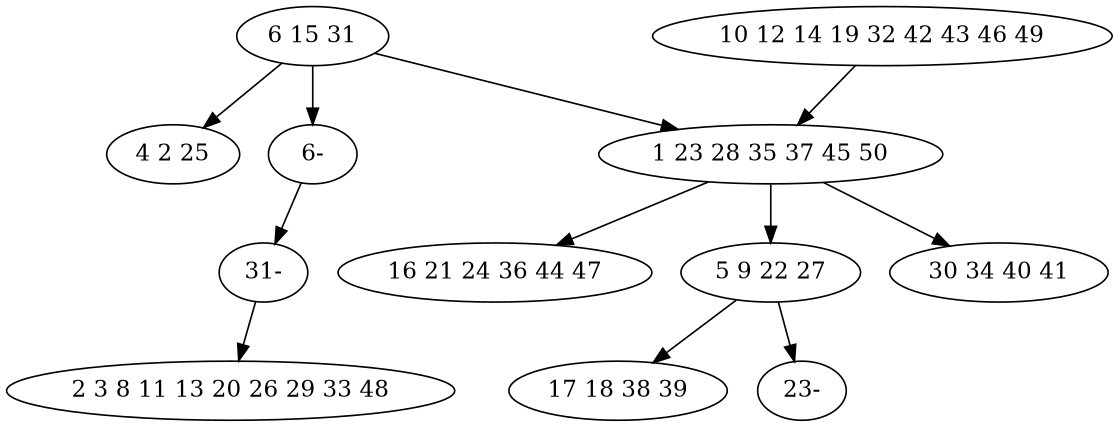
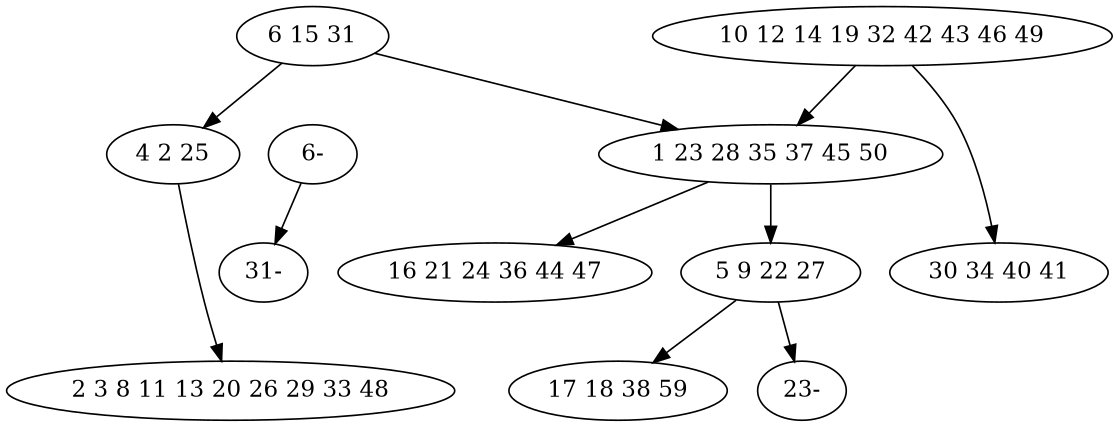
edge "6 15 31" -> "6-": removed
edge "1 23 28 35 37 45 50" -> "30 34 40 41": now "10 12 14 19 32 42 43 46 49" -> "30 34 40 41"
edge "31-" -> "2 3 8 11 13 20 26 29 33 48": now "4 2 25" -> "2 3 8 11 13 20 26 29 33 48"
node "17 18 38 39": label "17 18 38 39" -> "17 18 38 59"
